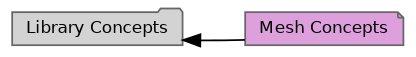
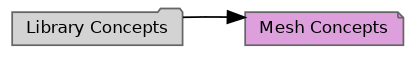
edge "Mesh Concepts" -> "Library Concepts": reversed
